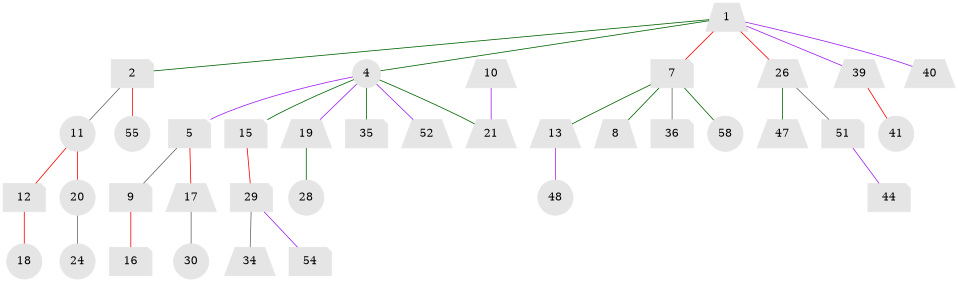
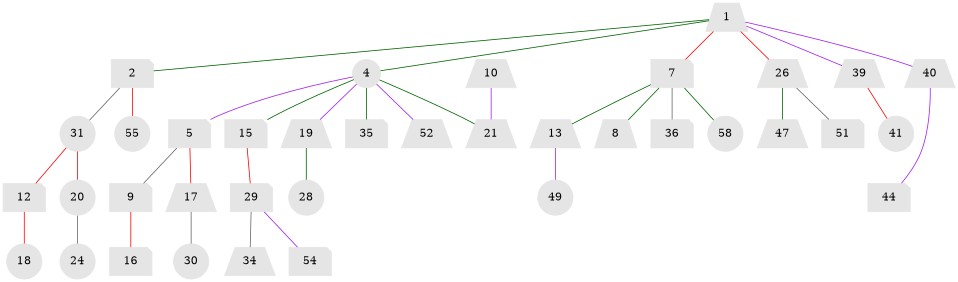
node "11": label "11" -> "31"
edge "51" -- "44": now "40" -- "44"
node "48": label "48" -> "49"
